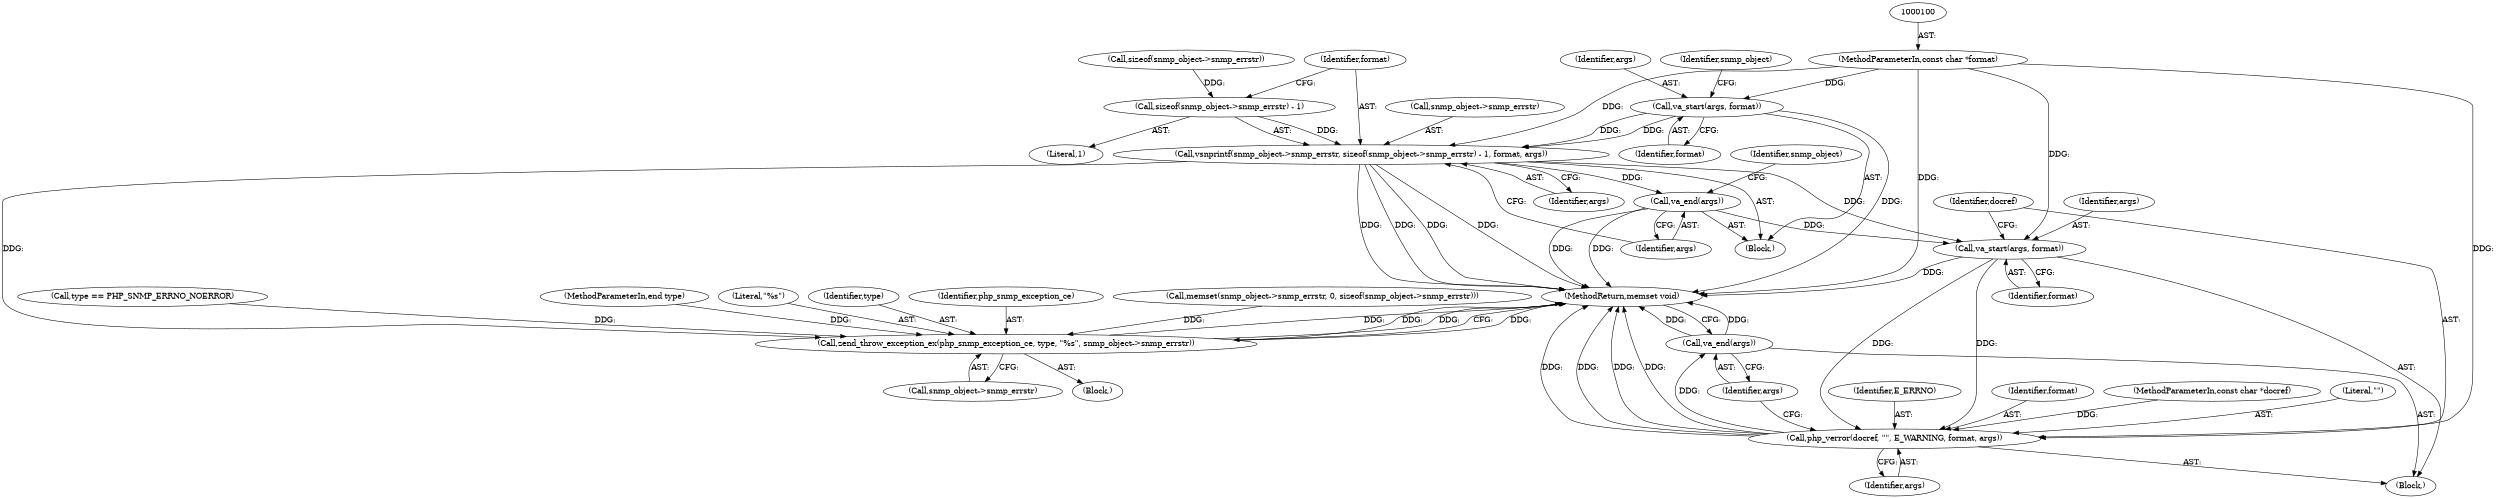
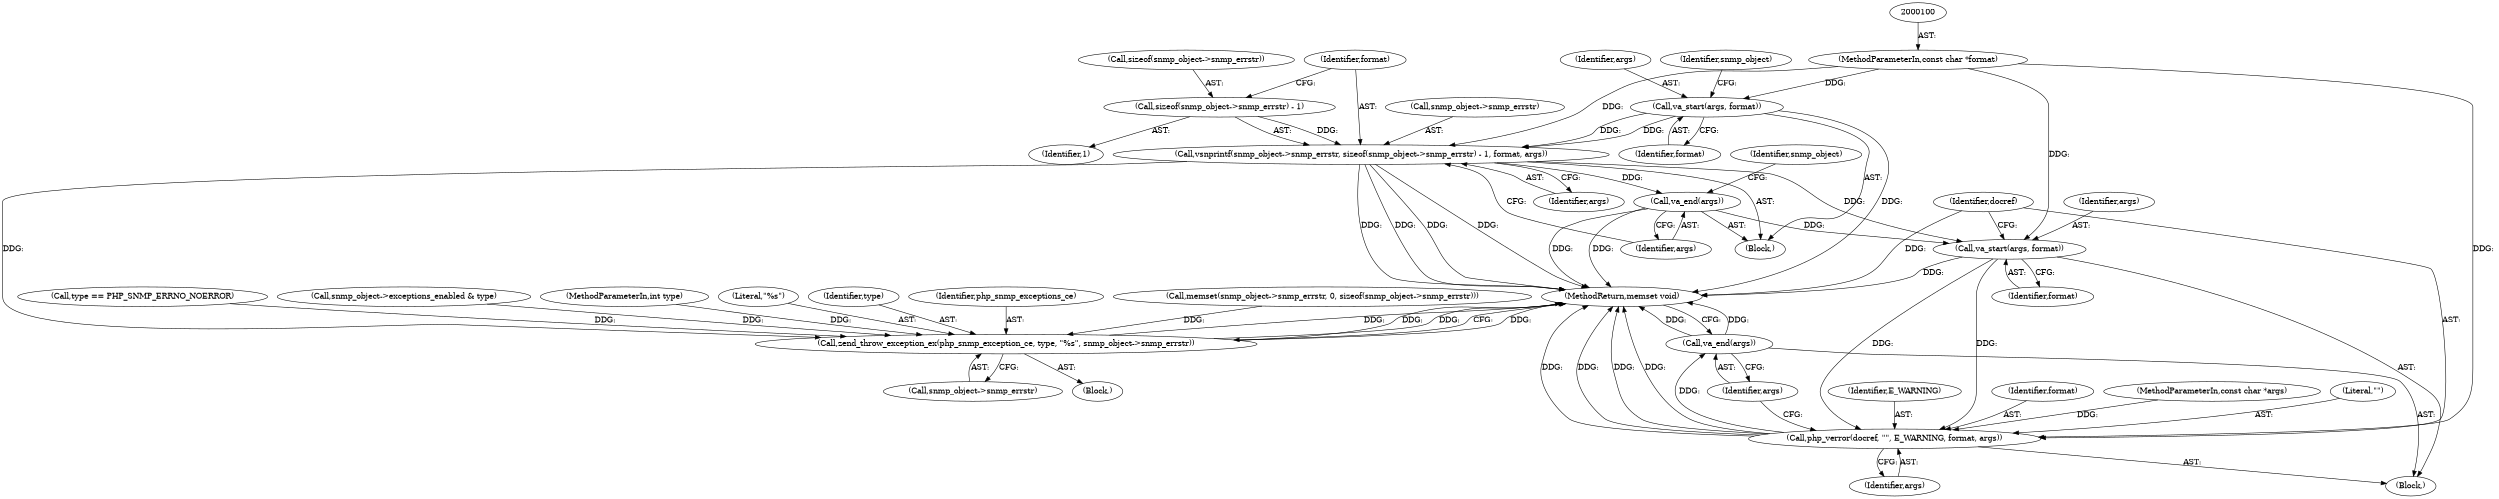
node "1000100": label "1000100" -> "2000100"
edge "(Call,sizeof(snmp_object->snmp_errstr))" -> "(Call,sizeof(snmp_object->snmp_errstr) - 1)": label "DDG: " -> "AST: "
node "(Literal,1)": label "(Literal,1)" -> "(Identifier,1)"
edge "(MethodParameterIn,const char *format)" -> "(MethodReturn,memset void)": now "(Identifier,docref)" -> "(MethodReturn,memset void)"
node "(Call,snmp_object->exceptions_enabled & type)": added
node "(MethodParameterIn,end type)": label "(MethodParameterIn,end type)" -> "(MethodParameterIn,int type)"
node "(Identifier,php_snmp_exception_ce)": label "(Identifier,php_snmp_exception_ce)" -> "(Identifier,php_snmp_exceptions_ce)"
node "(Identifier,E_ERRNO)": label "(Identifier,E_ERRNO)" -> "(Identifier,E_WARNING)"
node "(MethodParameterIn,const char *docref)": label "(MethodParameterIn,const char *docref)" -> "(MethodParameterIn,const char *args)"
